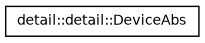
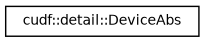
node "detail::detail::DeviceAbs": label "detail::detail::DeviceAbs" -> "cudf::detail::DeviceAbs"
